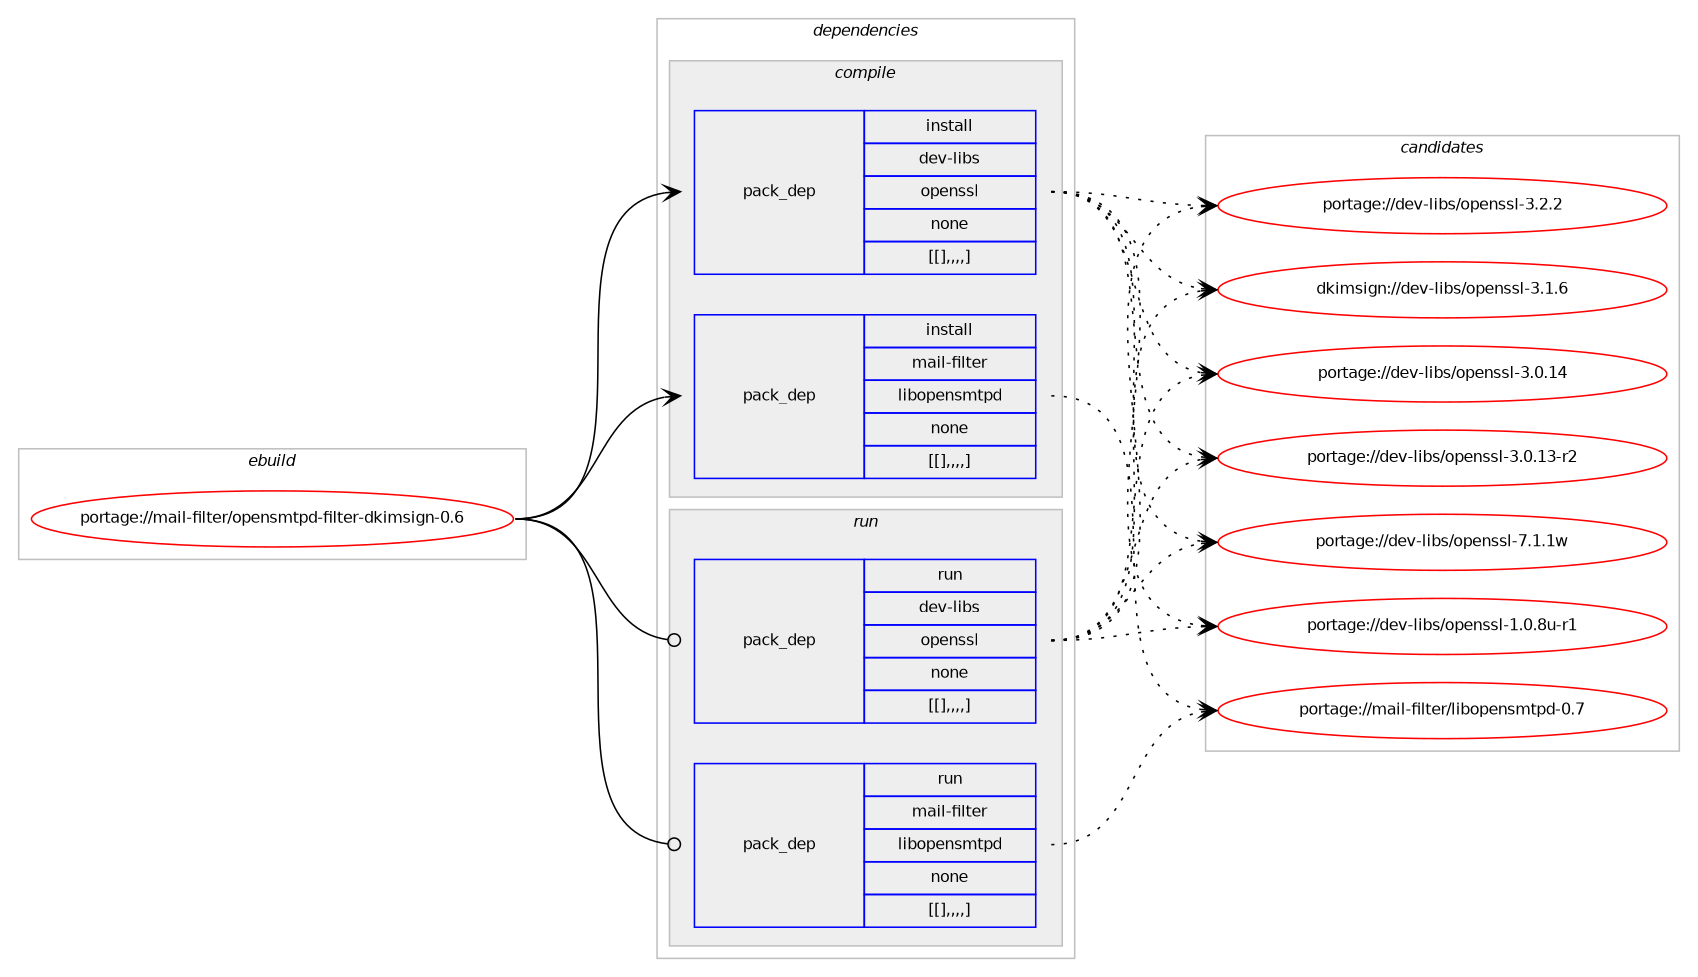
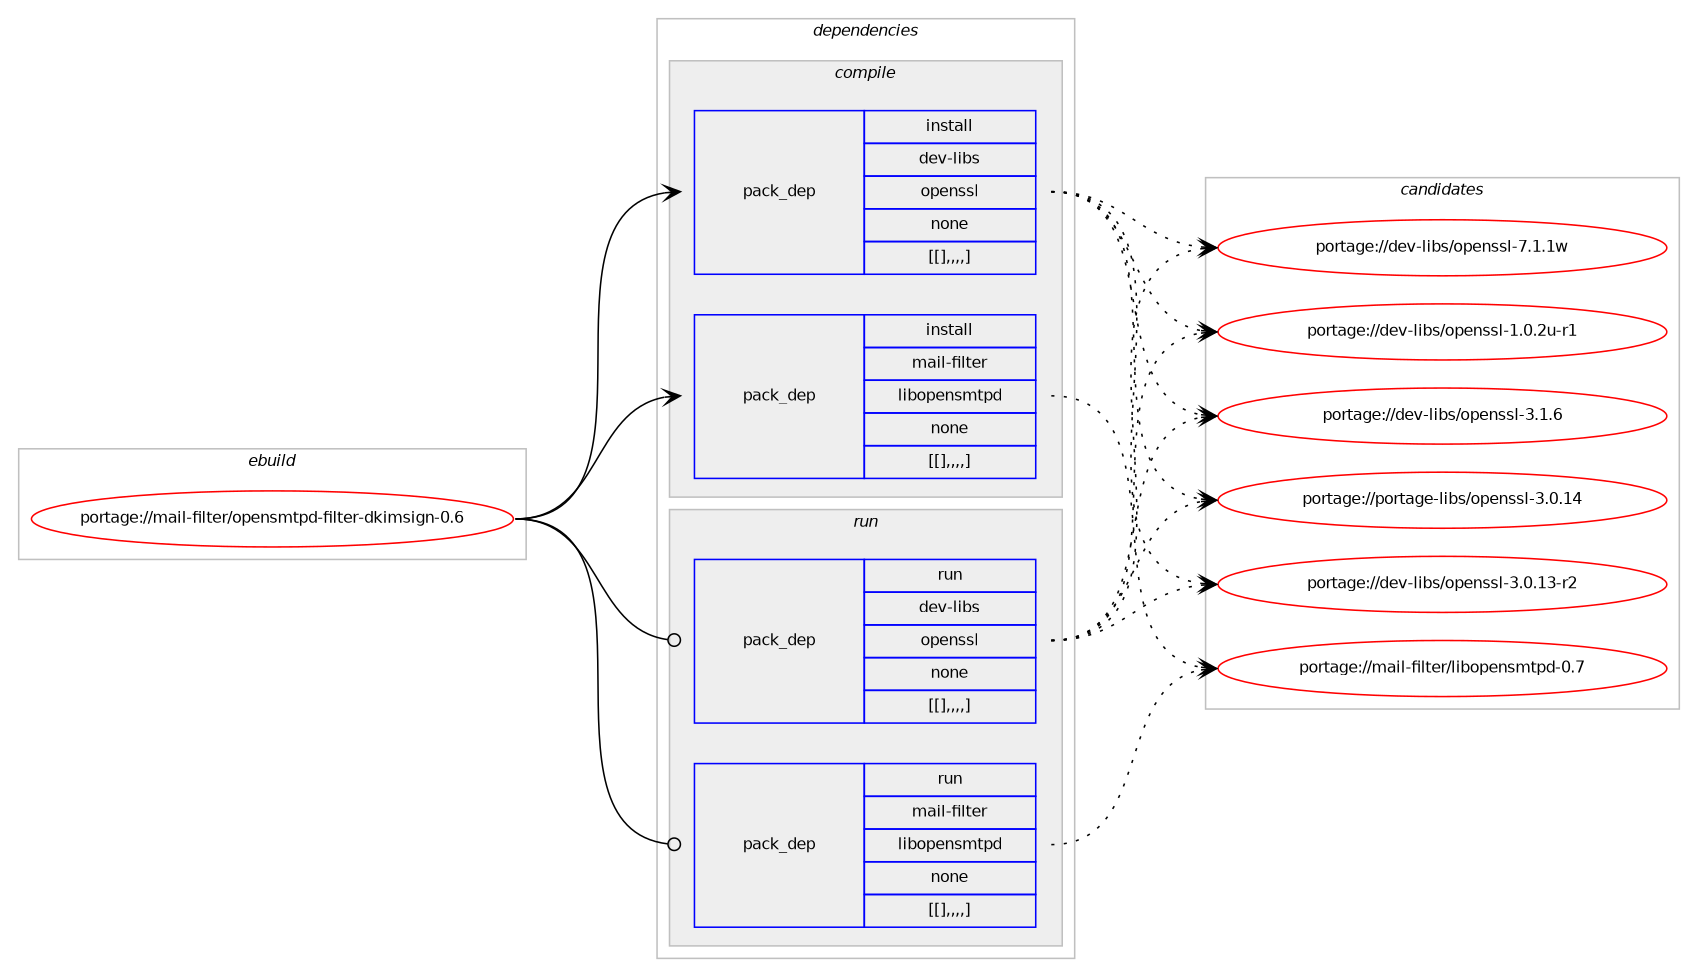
node "portage://dev-libs/openssl-3.2.2": removed
node "dkimsign://dev-libs/openssl-3.1.6": label "dkimsign://dev-libs/openssl-3.1.6" -> "portage://dev-libs/openssl-3.1.6"
node "portage://dev-libs/openssl-3.0.14": label "portage://dev-libs/openssl-3.0.14" -> "portage://portage-libs/openssl-3.0.14"
node "portage://dev-libs/openssl-1.0.8u-r1": label "portage://dev-libs/openssl-1.0.8u-r1" -> "portage://dev-libs/openssl-1.0.2u-r1"
